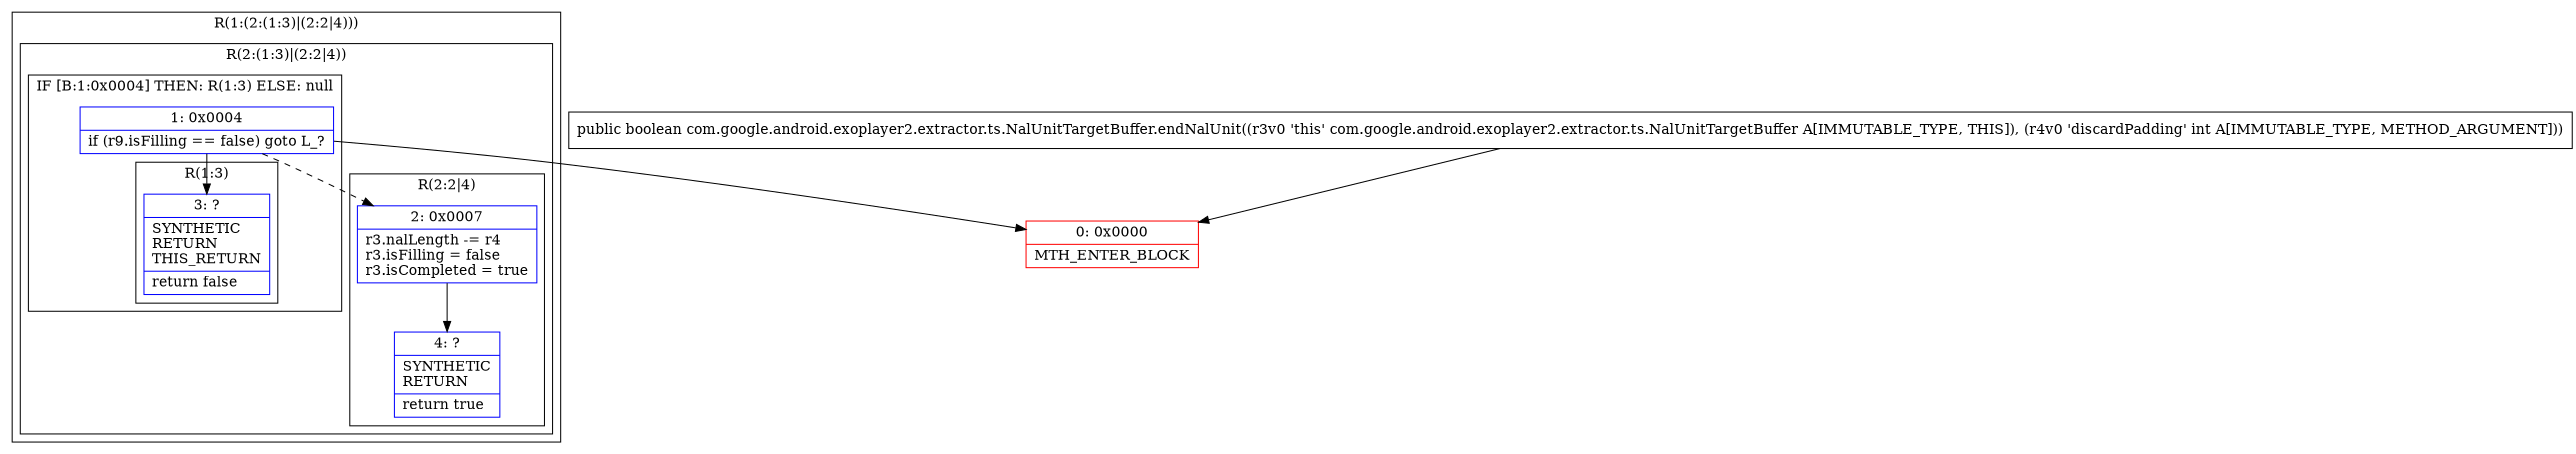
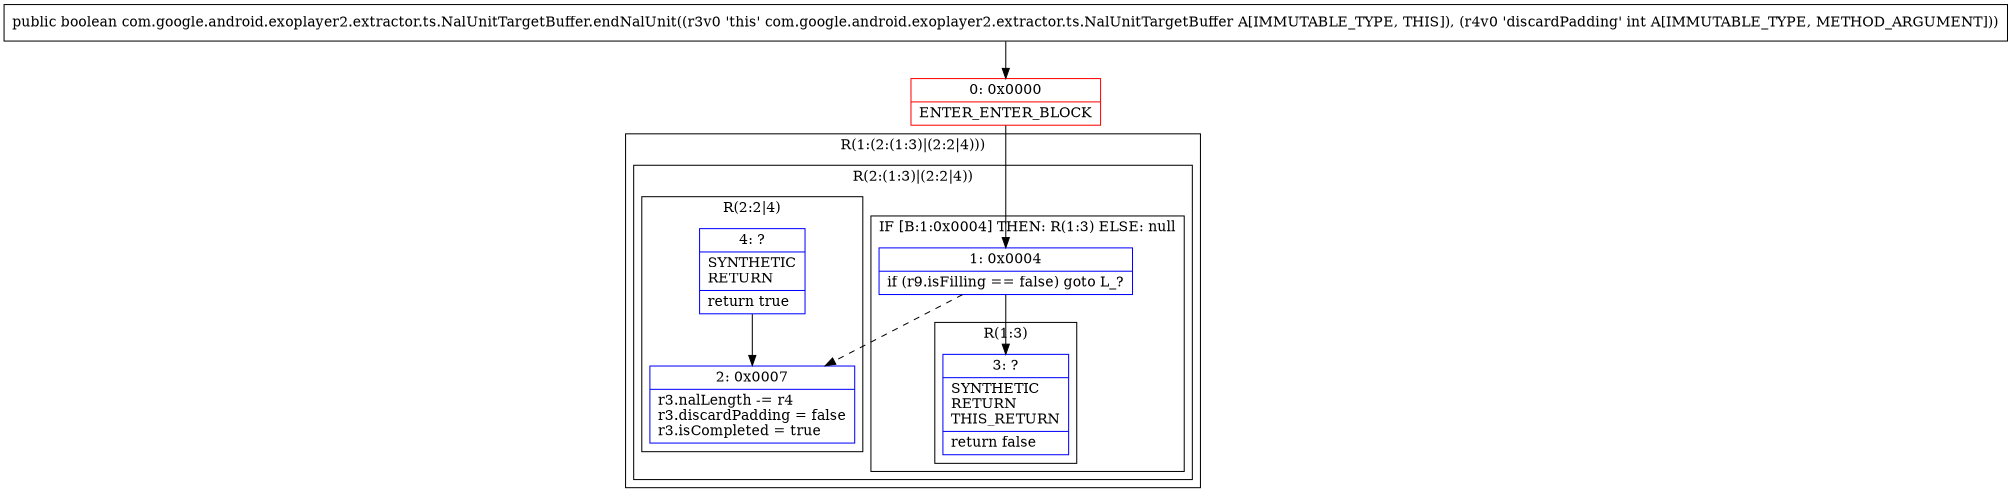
edge "1: 0x0004" -> "0: 0x0000": reversed
node "2: 0x0007": text "r3.isFilling = false" -> "r3.discardPadding = false"
node "0: 0x0000": text "MTH_ENTER_BLOCK" -> "ENTER_ENTER_BLOCK"
edge "2: 0x0007" -> "4: ?": reversed
